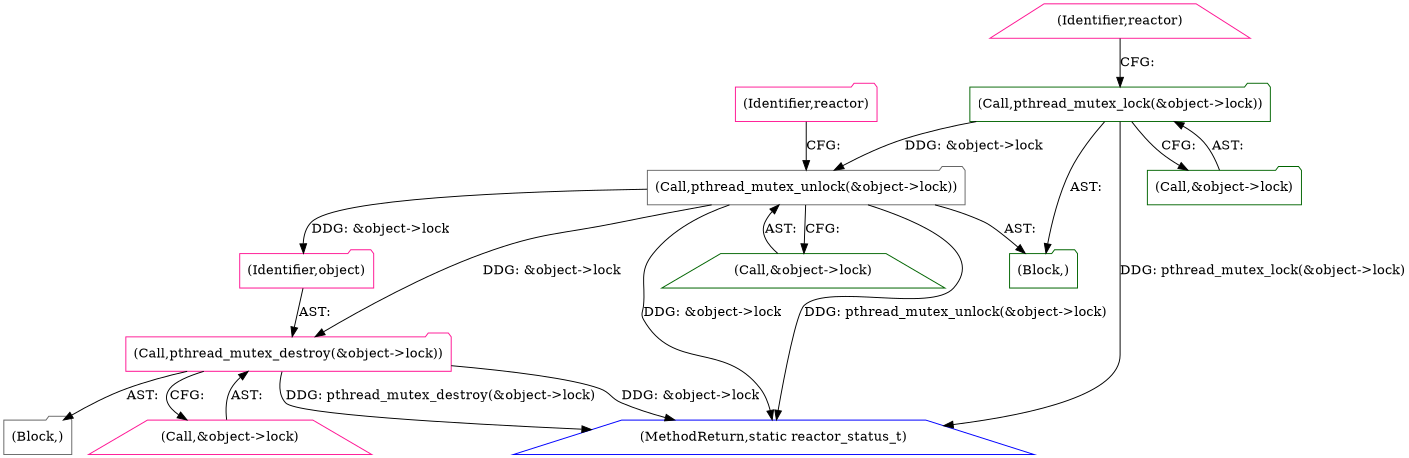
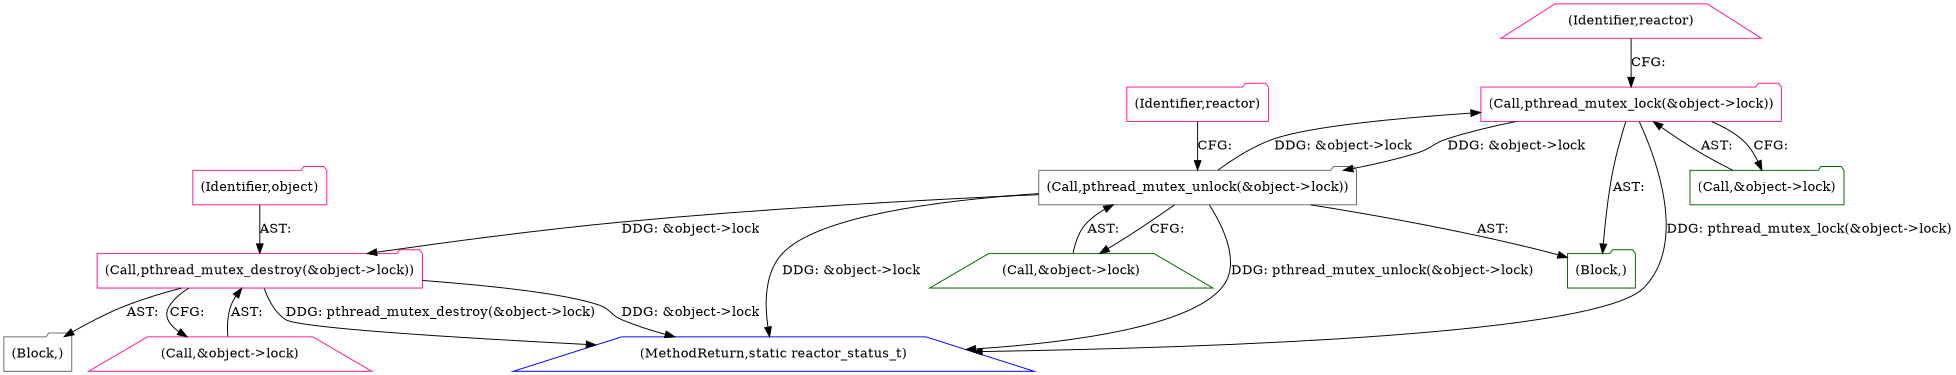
node "(Call,pthread_mutex_lock(&object->lock))": color darkgreen -> deeppink
edge "(Call,pthread_mutex_unlock(&object->lock))" -> "(Identifier,object)": now "(Call,pthread_mutex_unlock(&object->lock))" -> "(Call,pthread_mutex_lock(&object->lock))"
